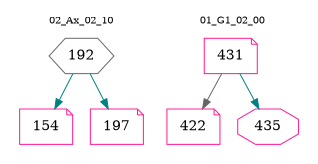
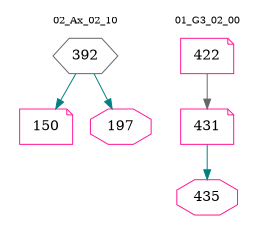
cluster "01_G1_02_00": label "01_G1_02_00" -> "01_G3_02_00"
node "192": label "192" -> "392"
edge "431" -> "422": reversed
node "154": label "154" -> "150"
node "197": shape note -> octagon
